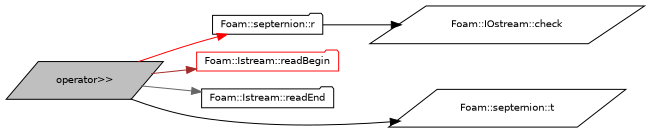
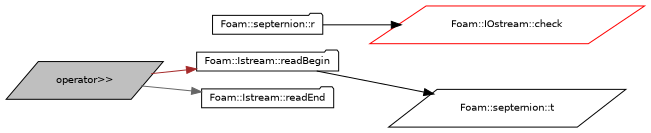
node "Foam::IOstream::check": color black -> red
edge "operator>>" -> "Foam::septernion::r": removed
node "Foam::Istream::readBegin": color red -> black
edge "operator>>" -> "Foam::septernion::t": now "Foam::Istream::readBegin" -> "Foam::septernion::t"
